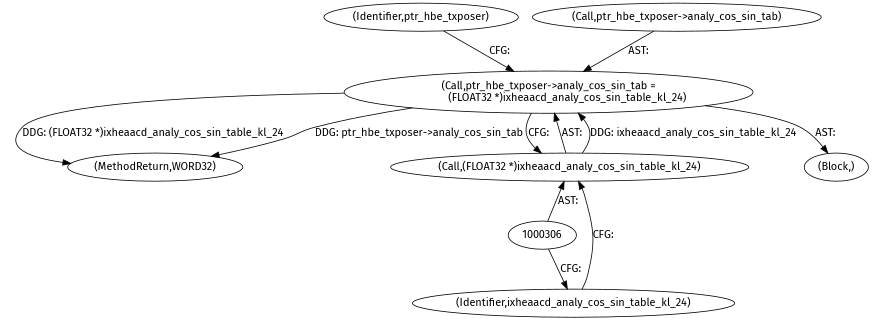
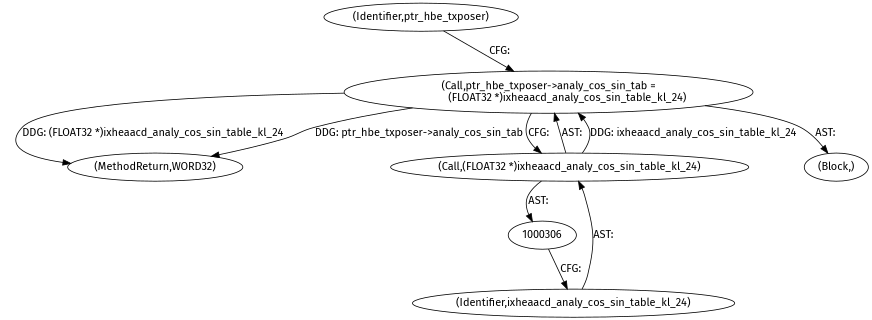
node "(Call,ptr_hbe_txposer->analy_cos_sin_tab)": removed
edge "1000306" -> "(Call,(FLOAT32 *)ixheaacd_analy_cos_sin_table_kl_24)": reversed
edge "(Identifier,ixheaacd_analy_cos_sin_table_kl_24)" -> "(Call,(FLOAT32 *)ixheaacd_analy_cos_sin_table_kl_24)": label "CFG: " -> "AST: "
